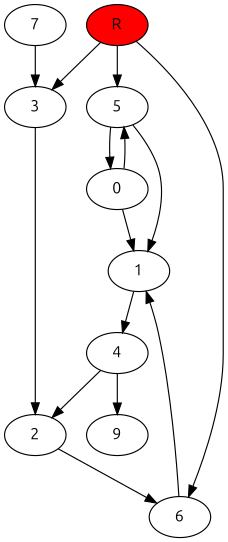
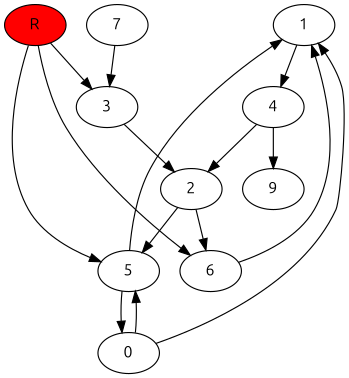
edge "2" -> "5": added
